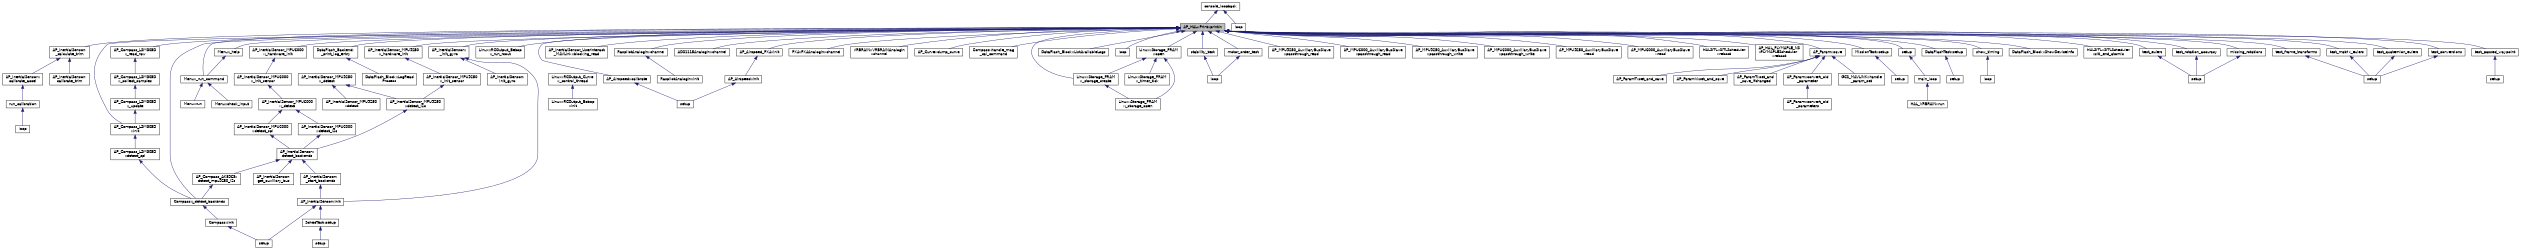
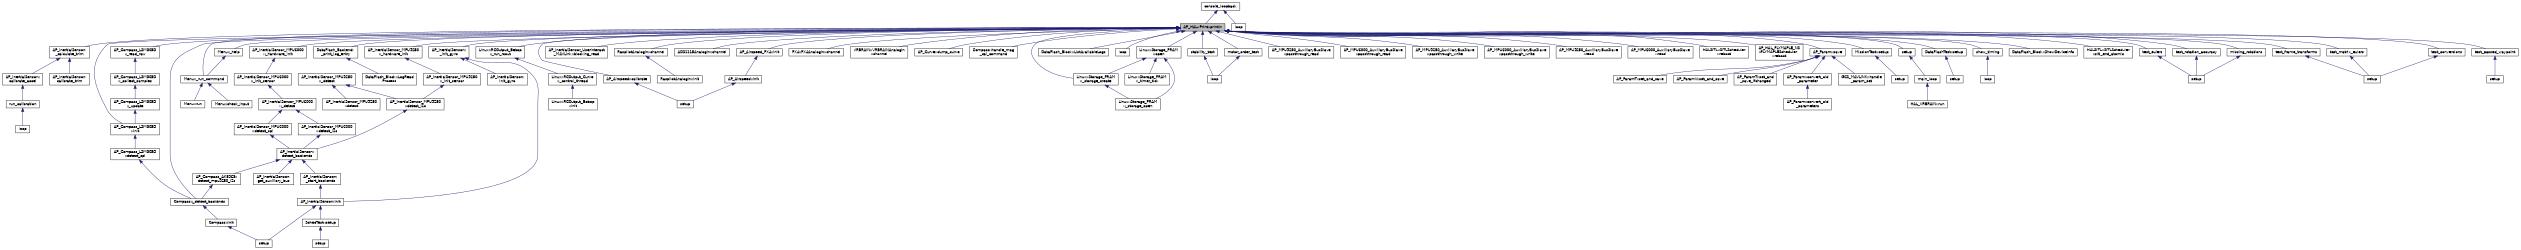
node "test_quaternion_eulers": removed
edge "Linux::RCOutput_Curve ::_control_thread" -> "Linux::RCOutput_Bebop ::_run_rcout": added
